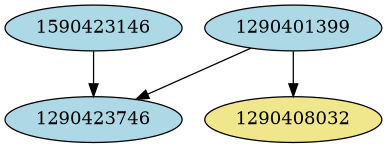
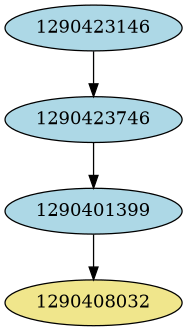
node "1590423146": label "1590423146" -> "1290423146"
edge "1290401399" -> "1290423746": reversed
